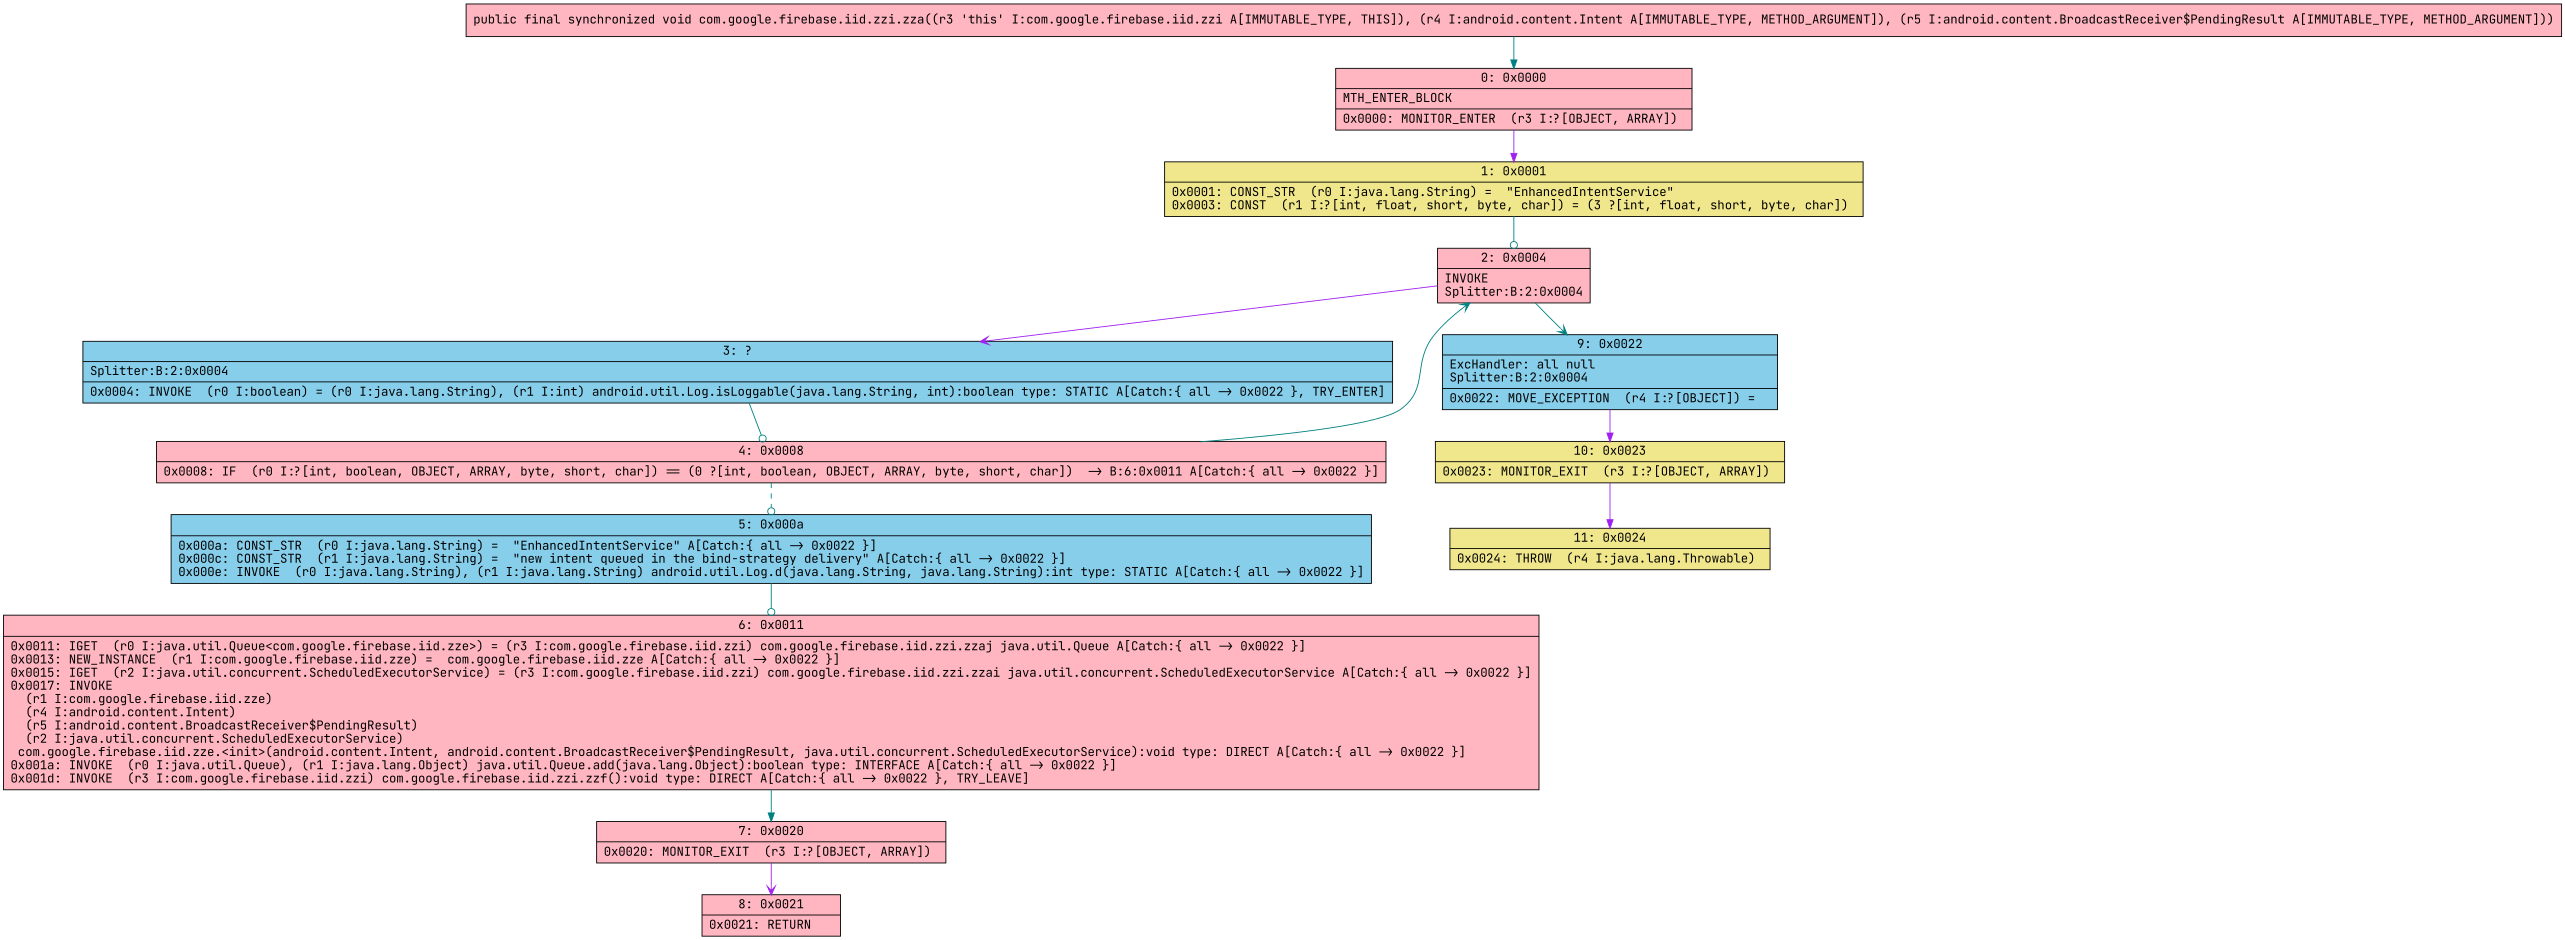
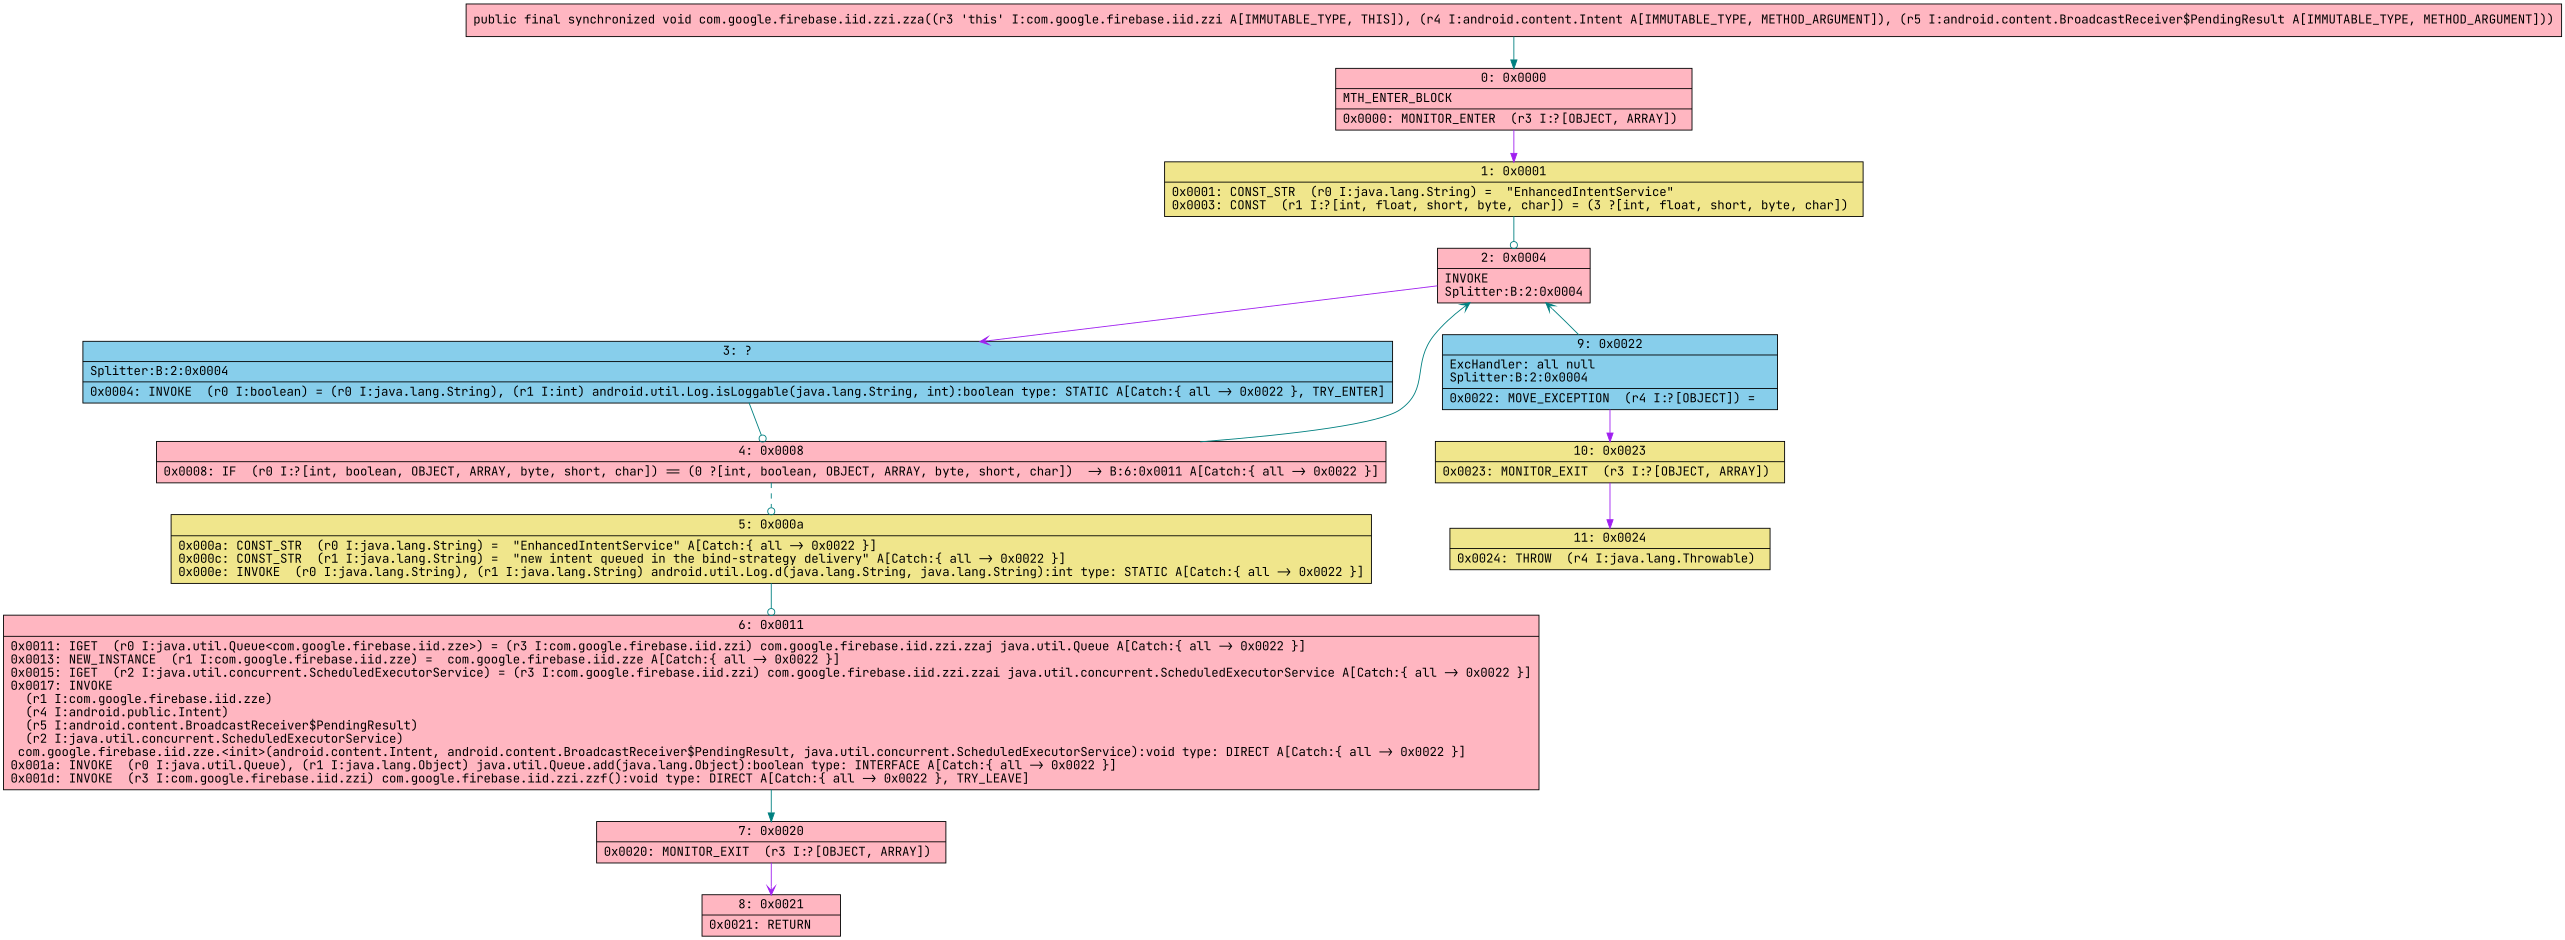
edge "2: 0x0004" -> "9: 0x0022": reversed
node "5: 0x000a": fillcolor skyblue -> khaki
node "6: 0x0011": text "(r4 I:android.content.Intent)" -> "(r4 I:android.public.Intent)"
